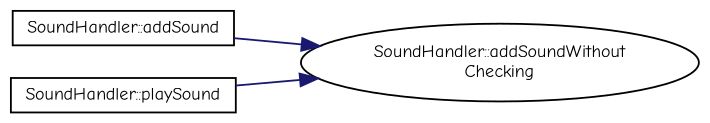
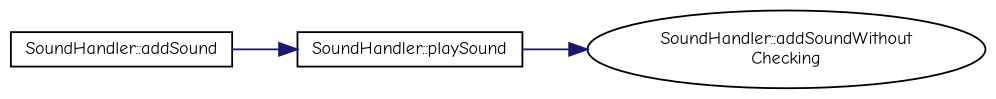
edge "SoundHandler::addSound" -> "SoundHandler::addSoundWithout Checking": now "SoundHandler::addSound" -> "SoundHandler::playSound"
